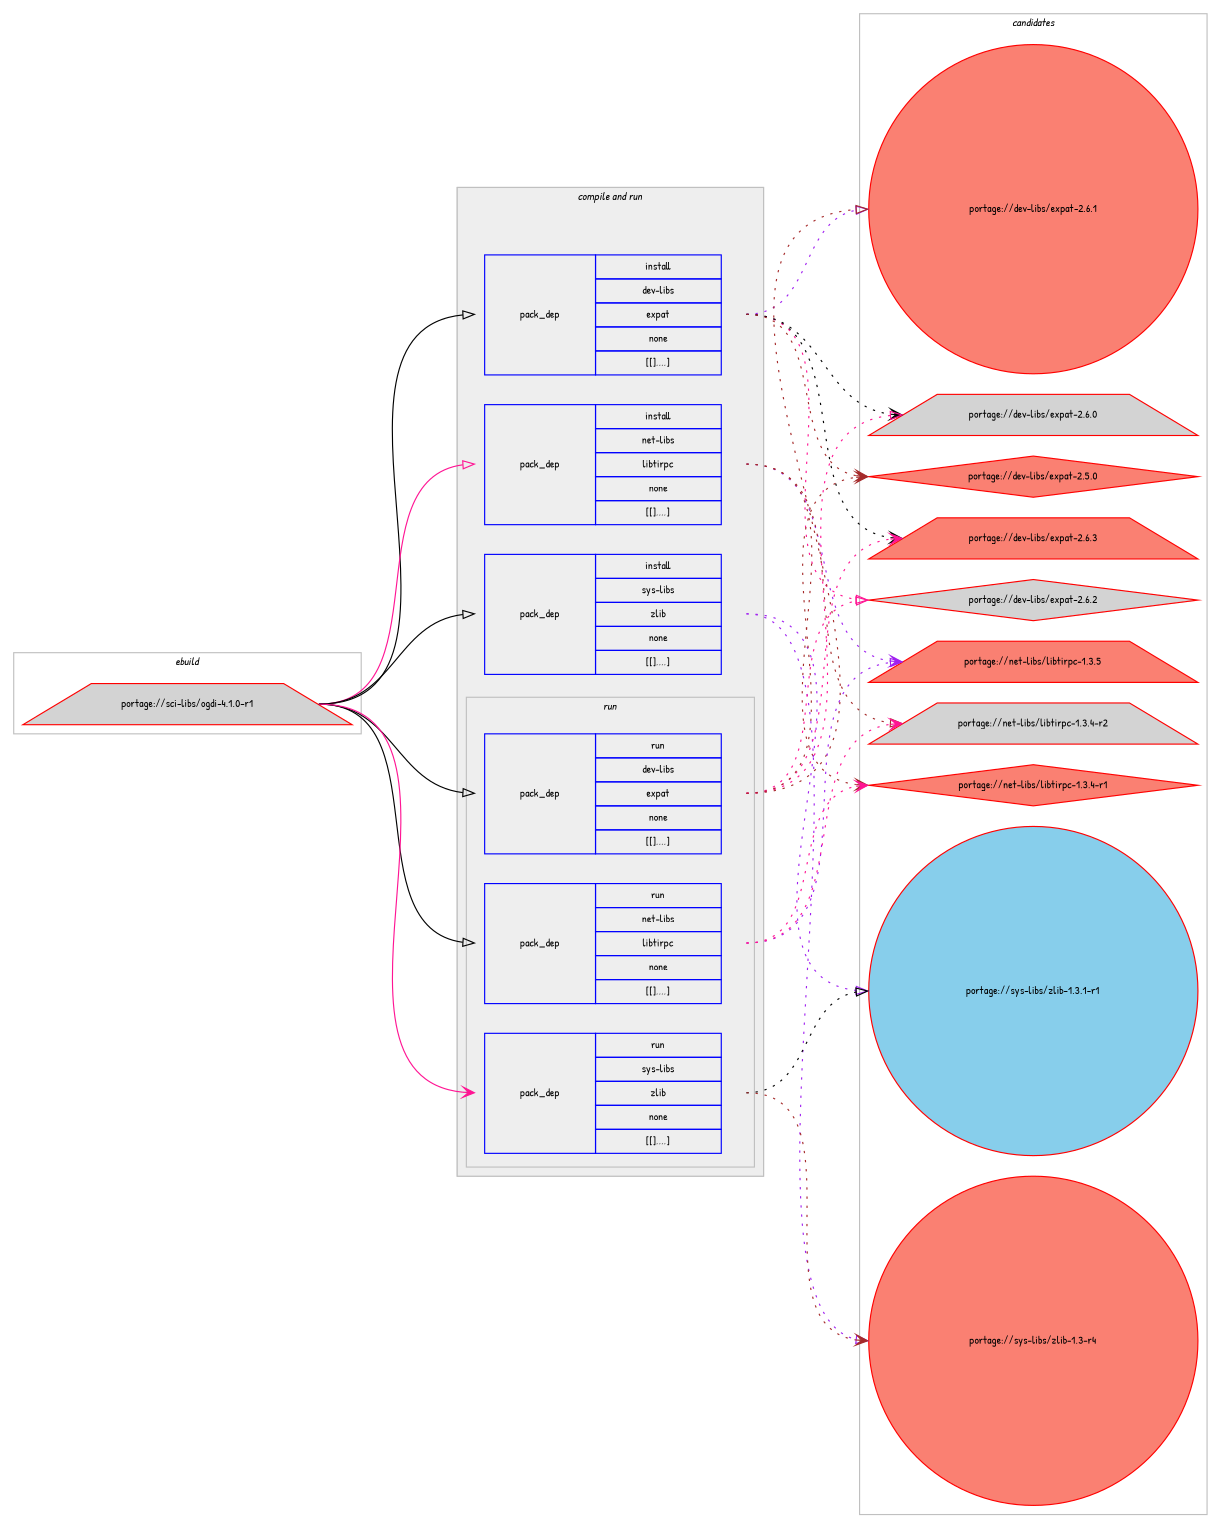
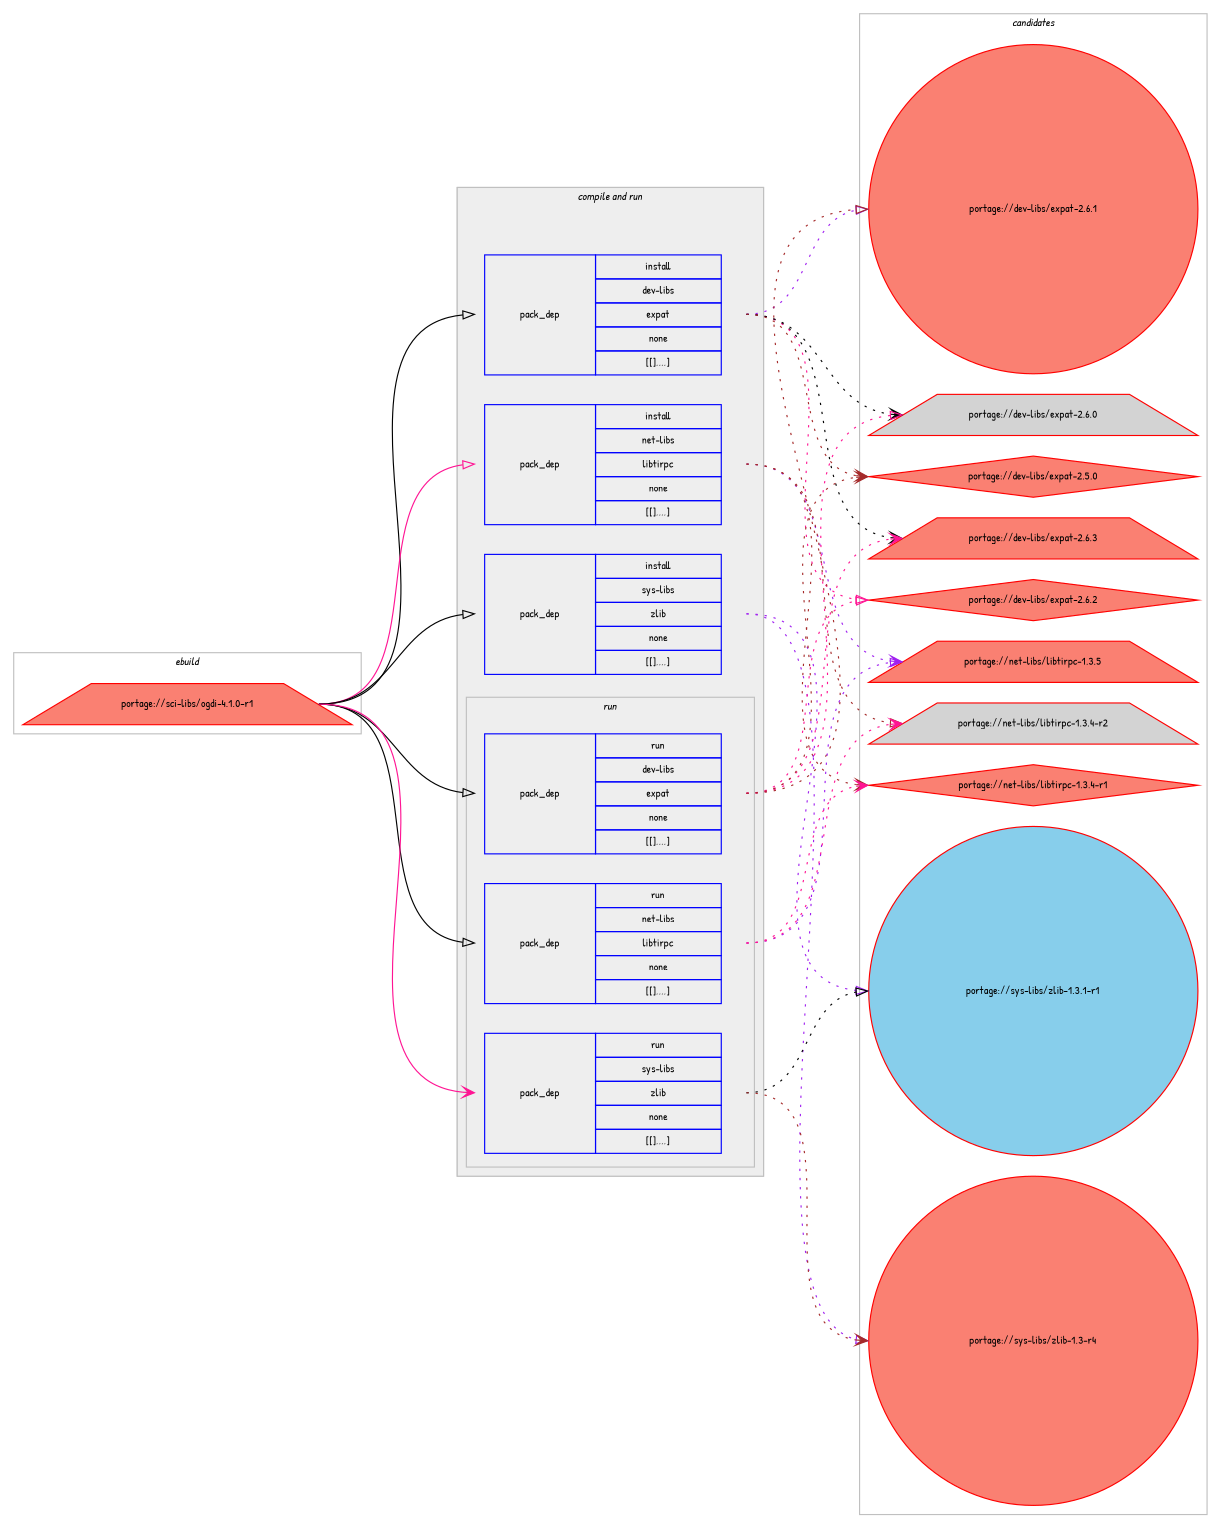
node "portage://dev-libs/expat-2.6.2": fillcolor lightgrey -> salmon
node "portage://sci-libs/ogdi-4.1.0-r1": fillcolor lightgrey -> salmon
